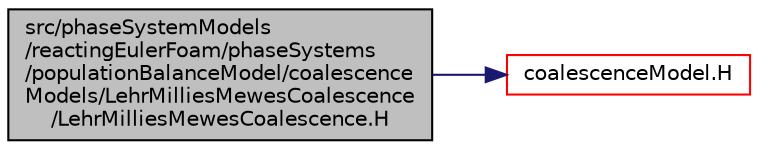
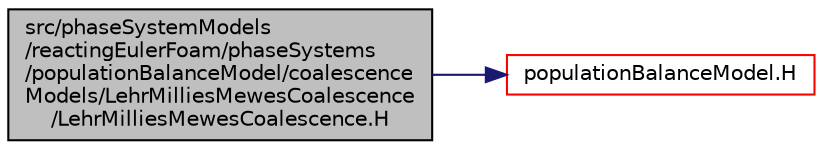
node "coalescenceModel.H": label "coalescenceModel.H" -> "populationBalanceModel.H"
